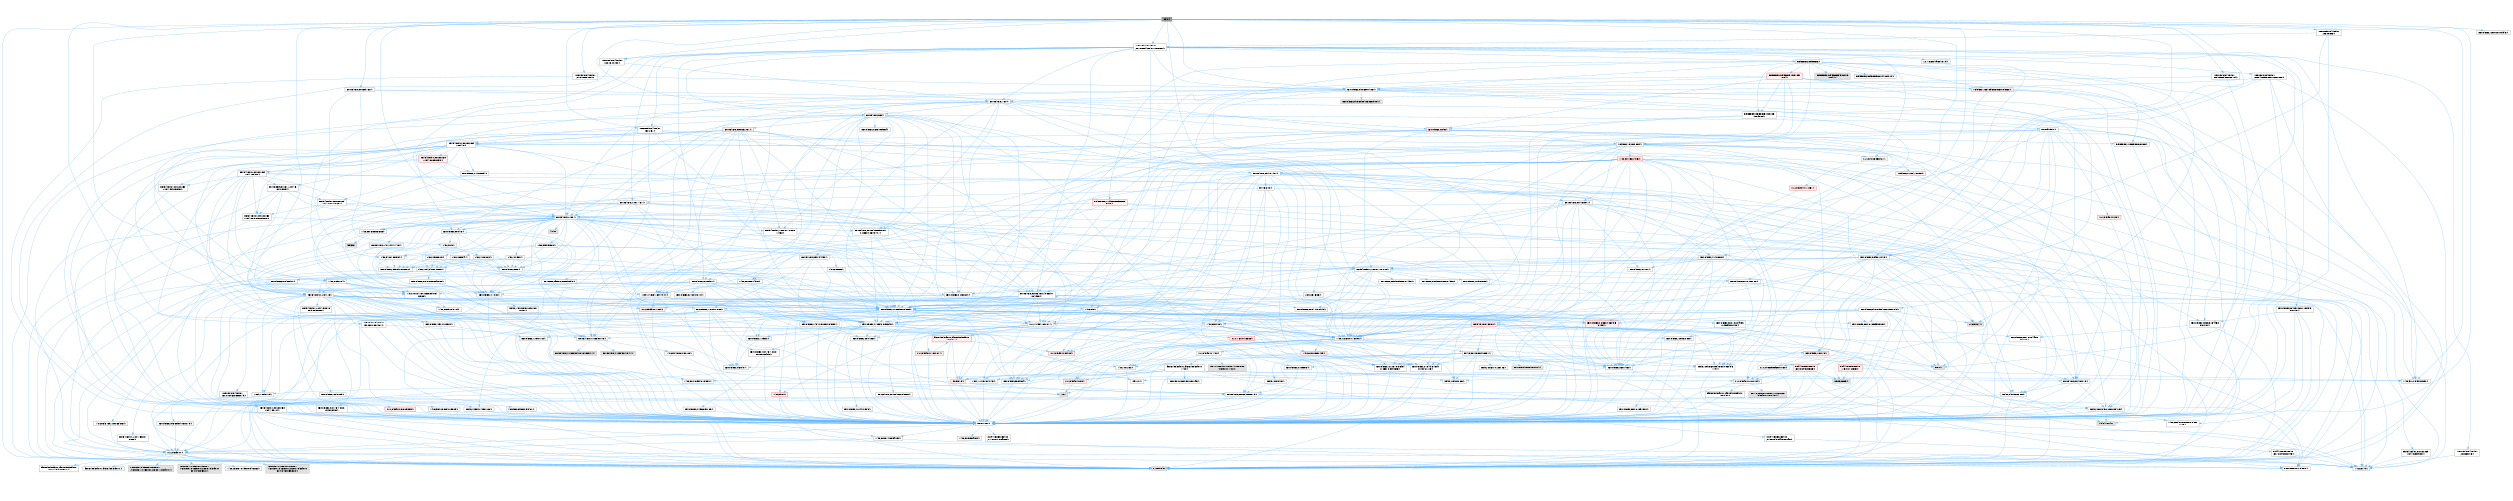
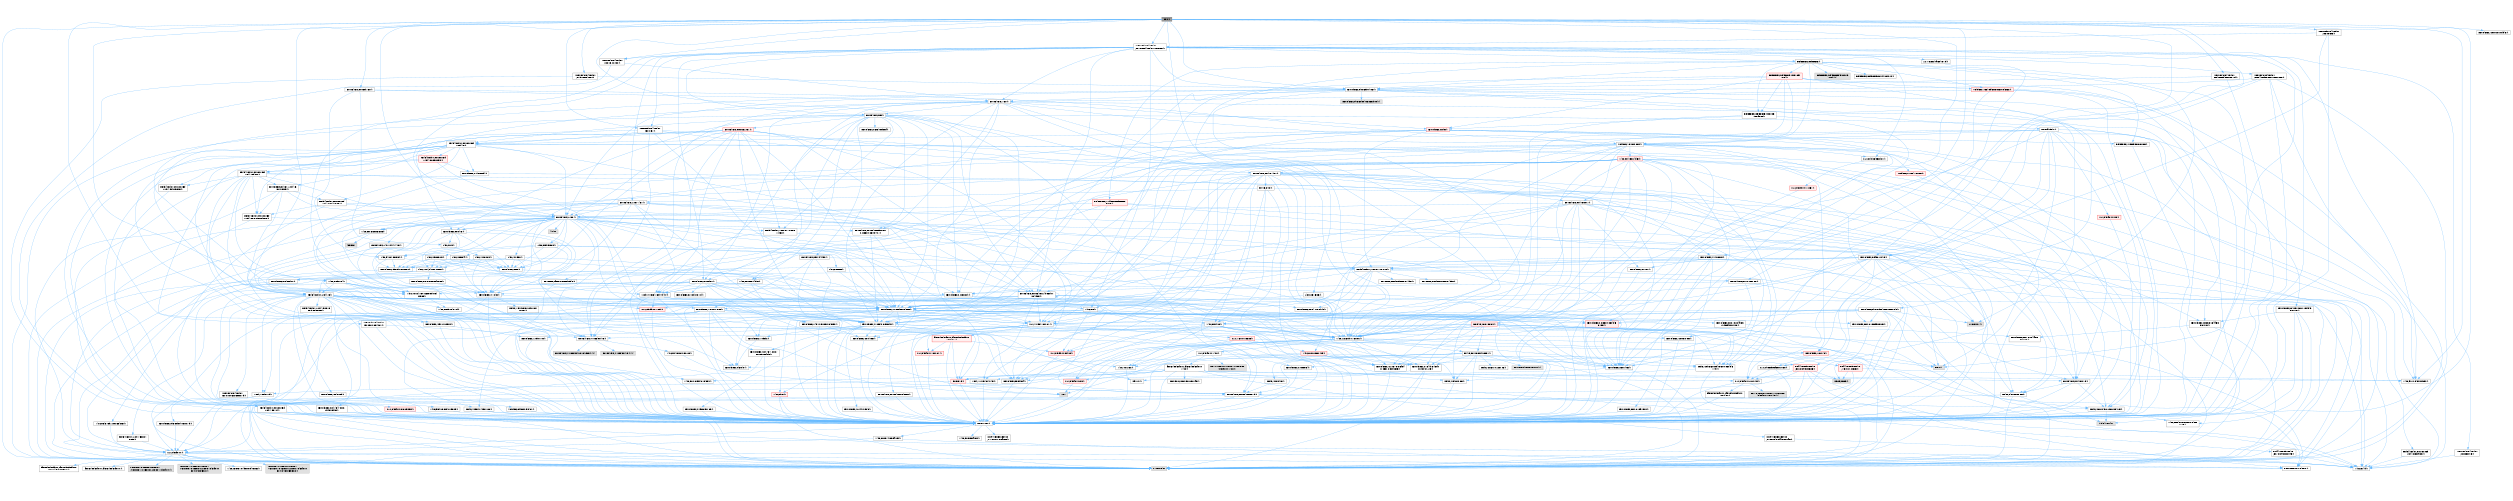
node "Templates/IsAbstract.h": removed
edge "HAL/UnrealMemory.h" -> "ProfilingDebugging /MemoryTrace.h": added
edge "HAL/PlatformMemory.h" -> "GenericPlatform/GenericPlatform Memory.h": reversed
edge "Traits/UseBitwiseSwap.h" -> "Misc/CoreMiscDefines.h": now "Traits/UseBitwiseSwap.h" -> "CoreTypes.h"
